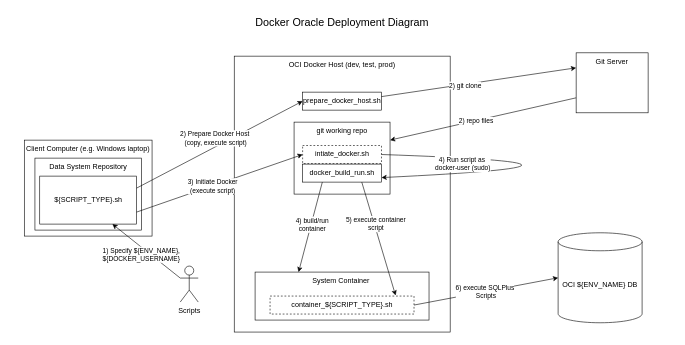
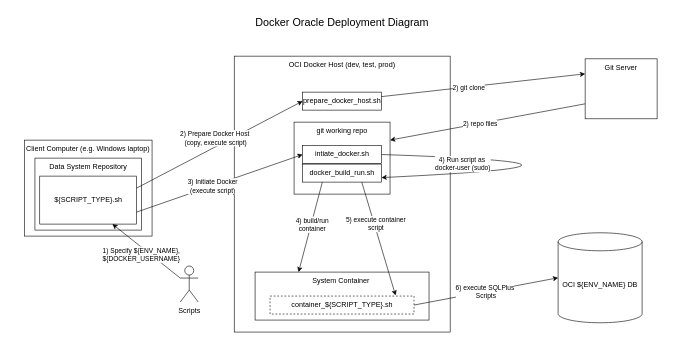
node "Git Server": moved (612, 83) -> (621, 89)
node "intiate_docker.sh": style dashed -> solid
